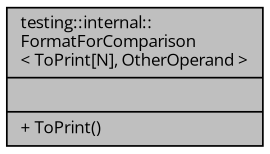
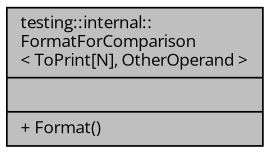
node "testing::internal::": text "+ ToPrint()" -> "+ Format()"
